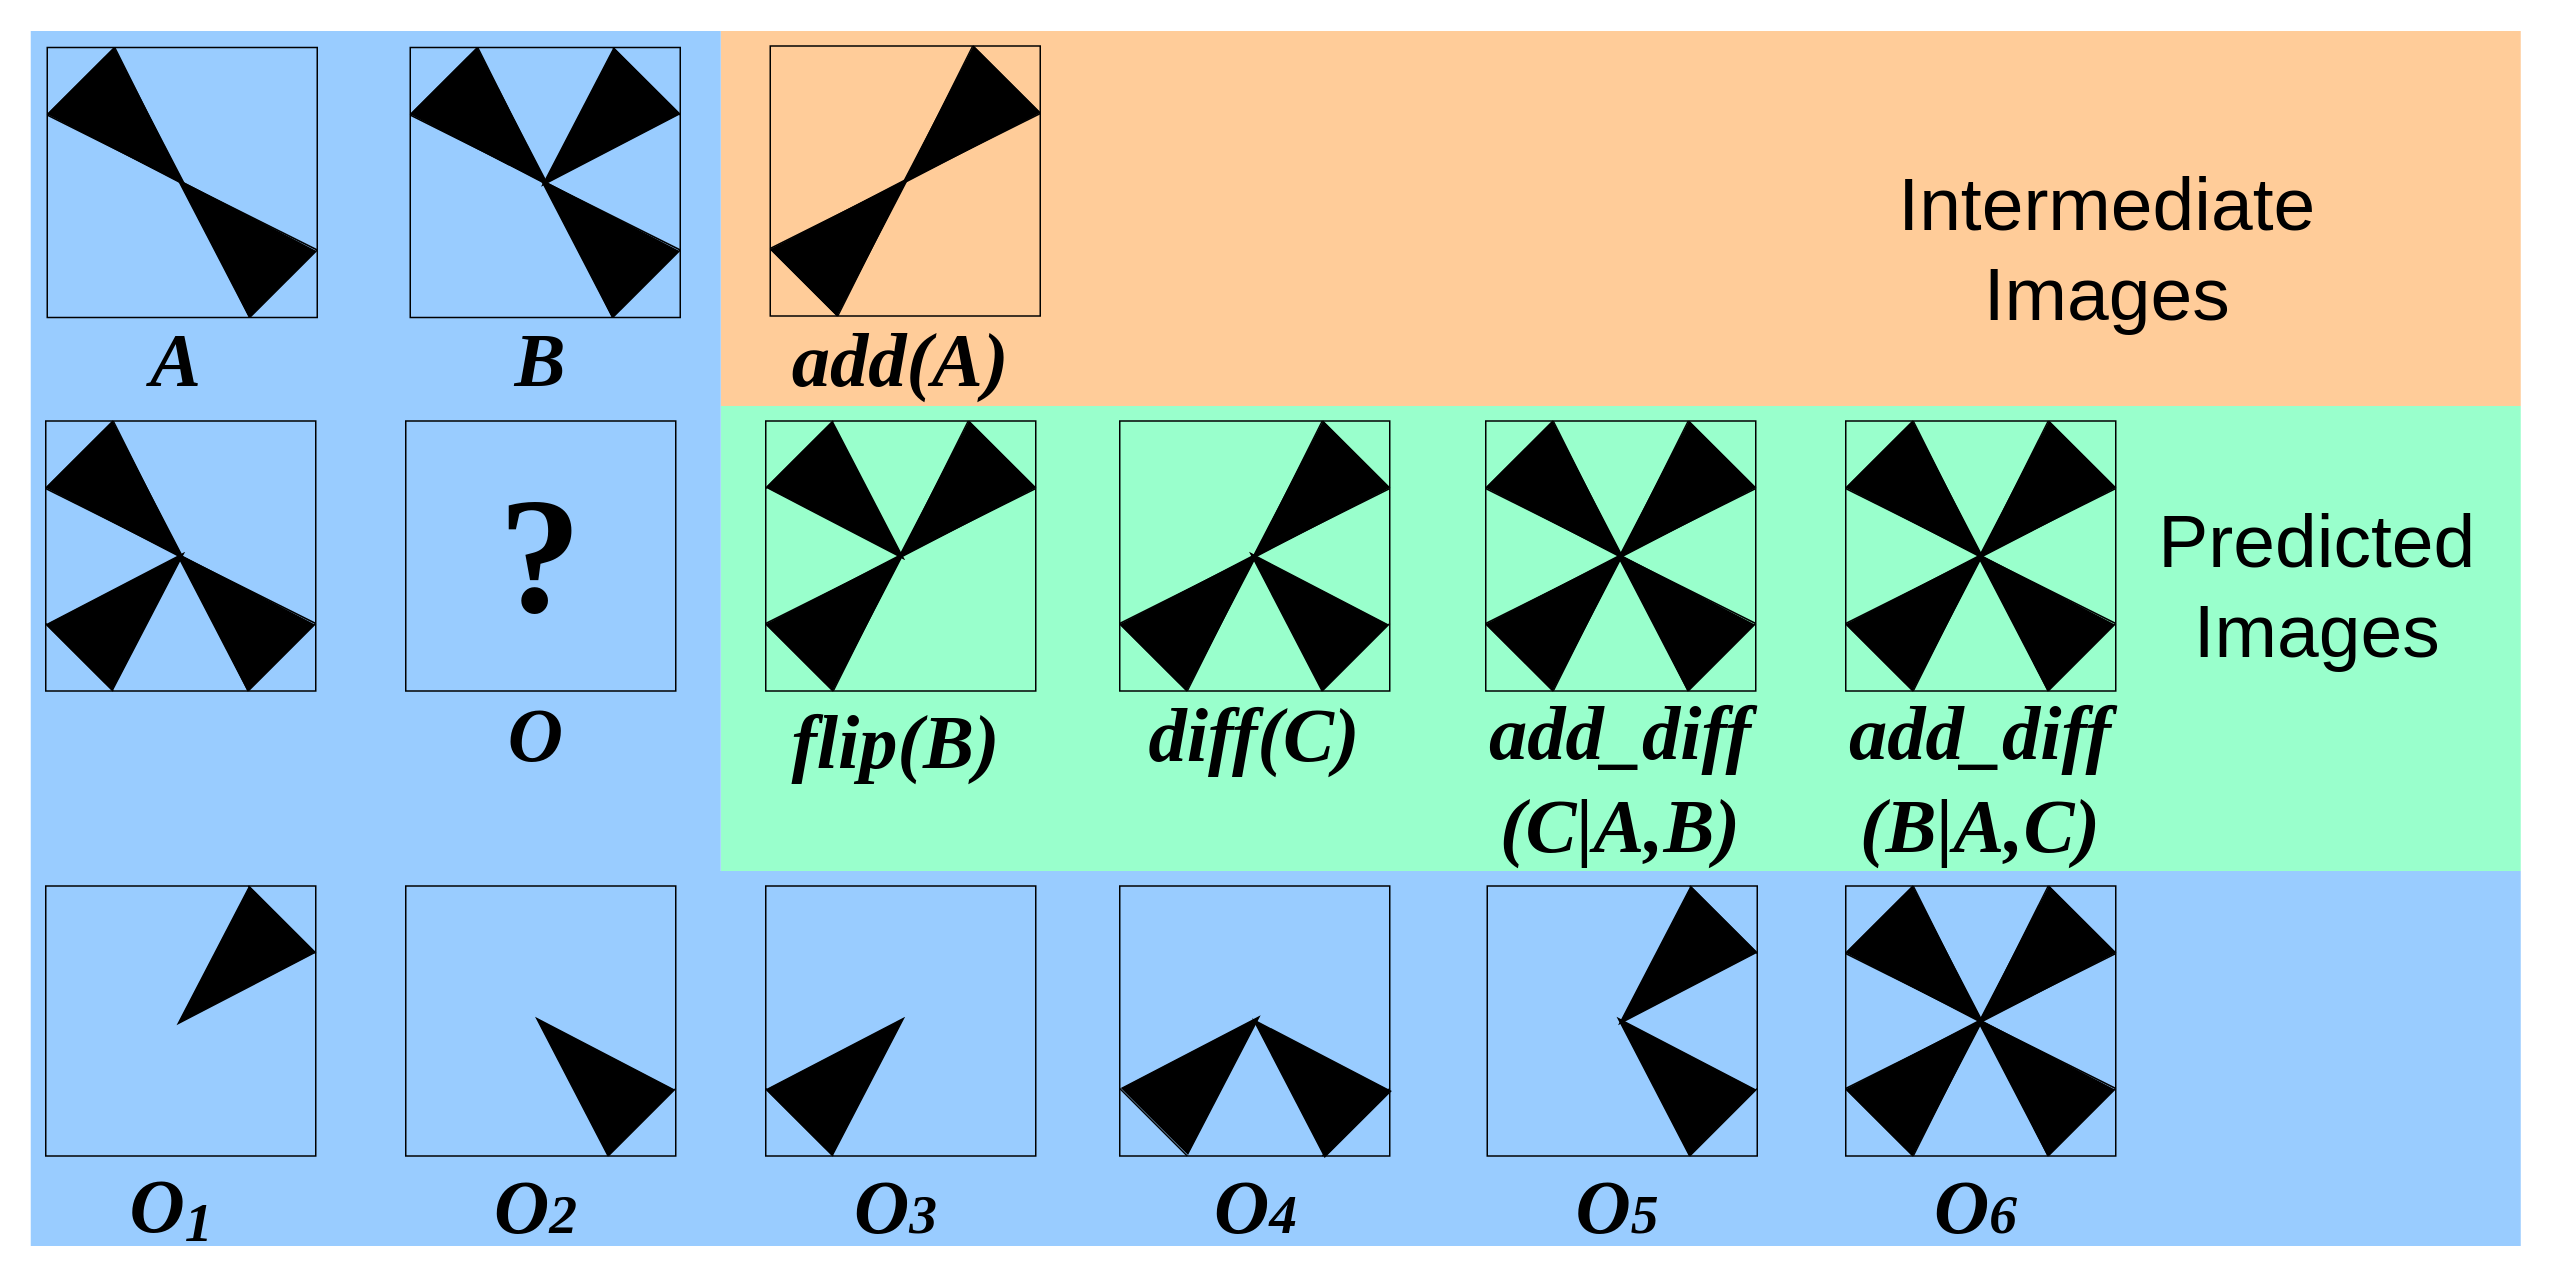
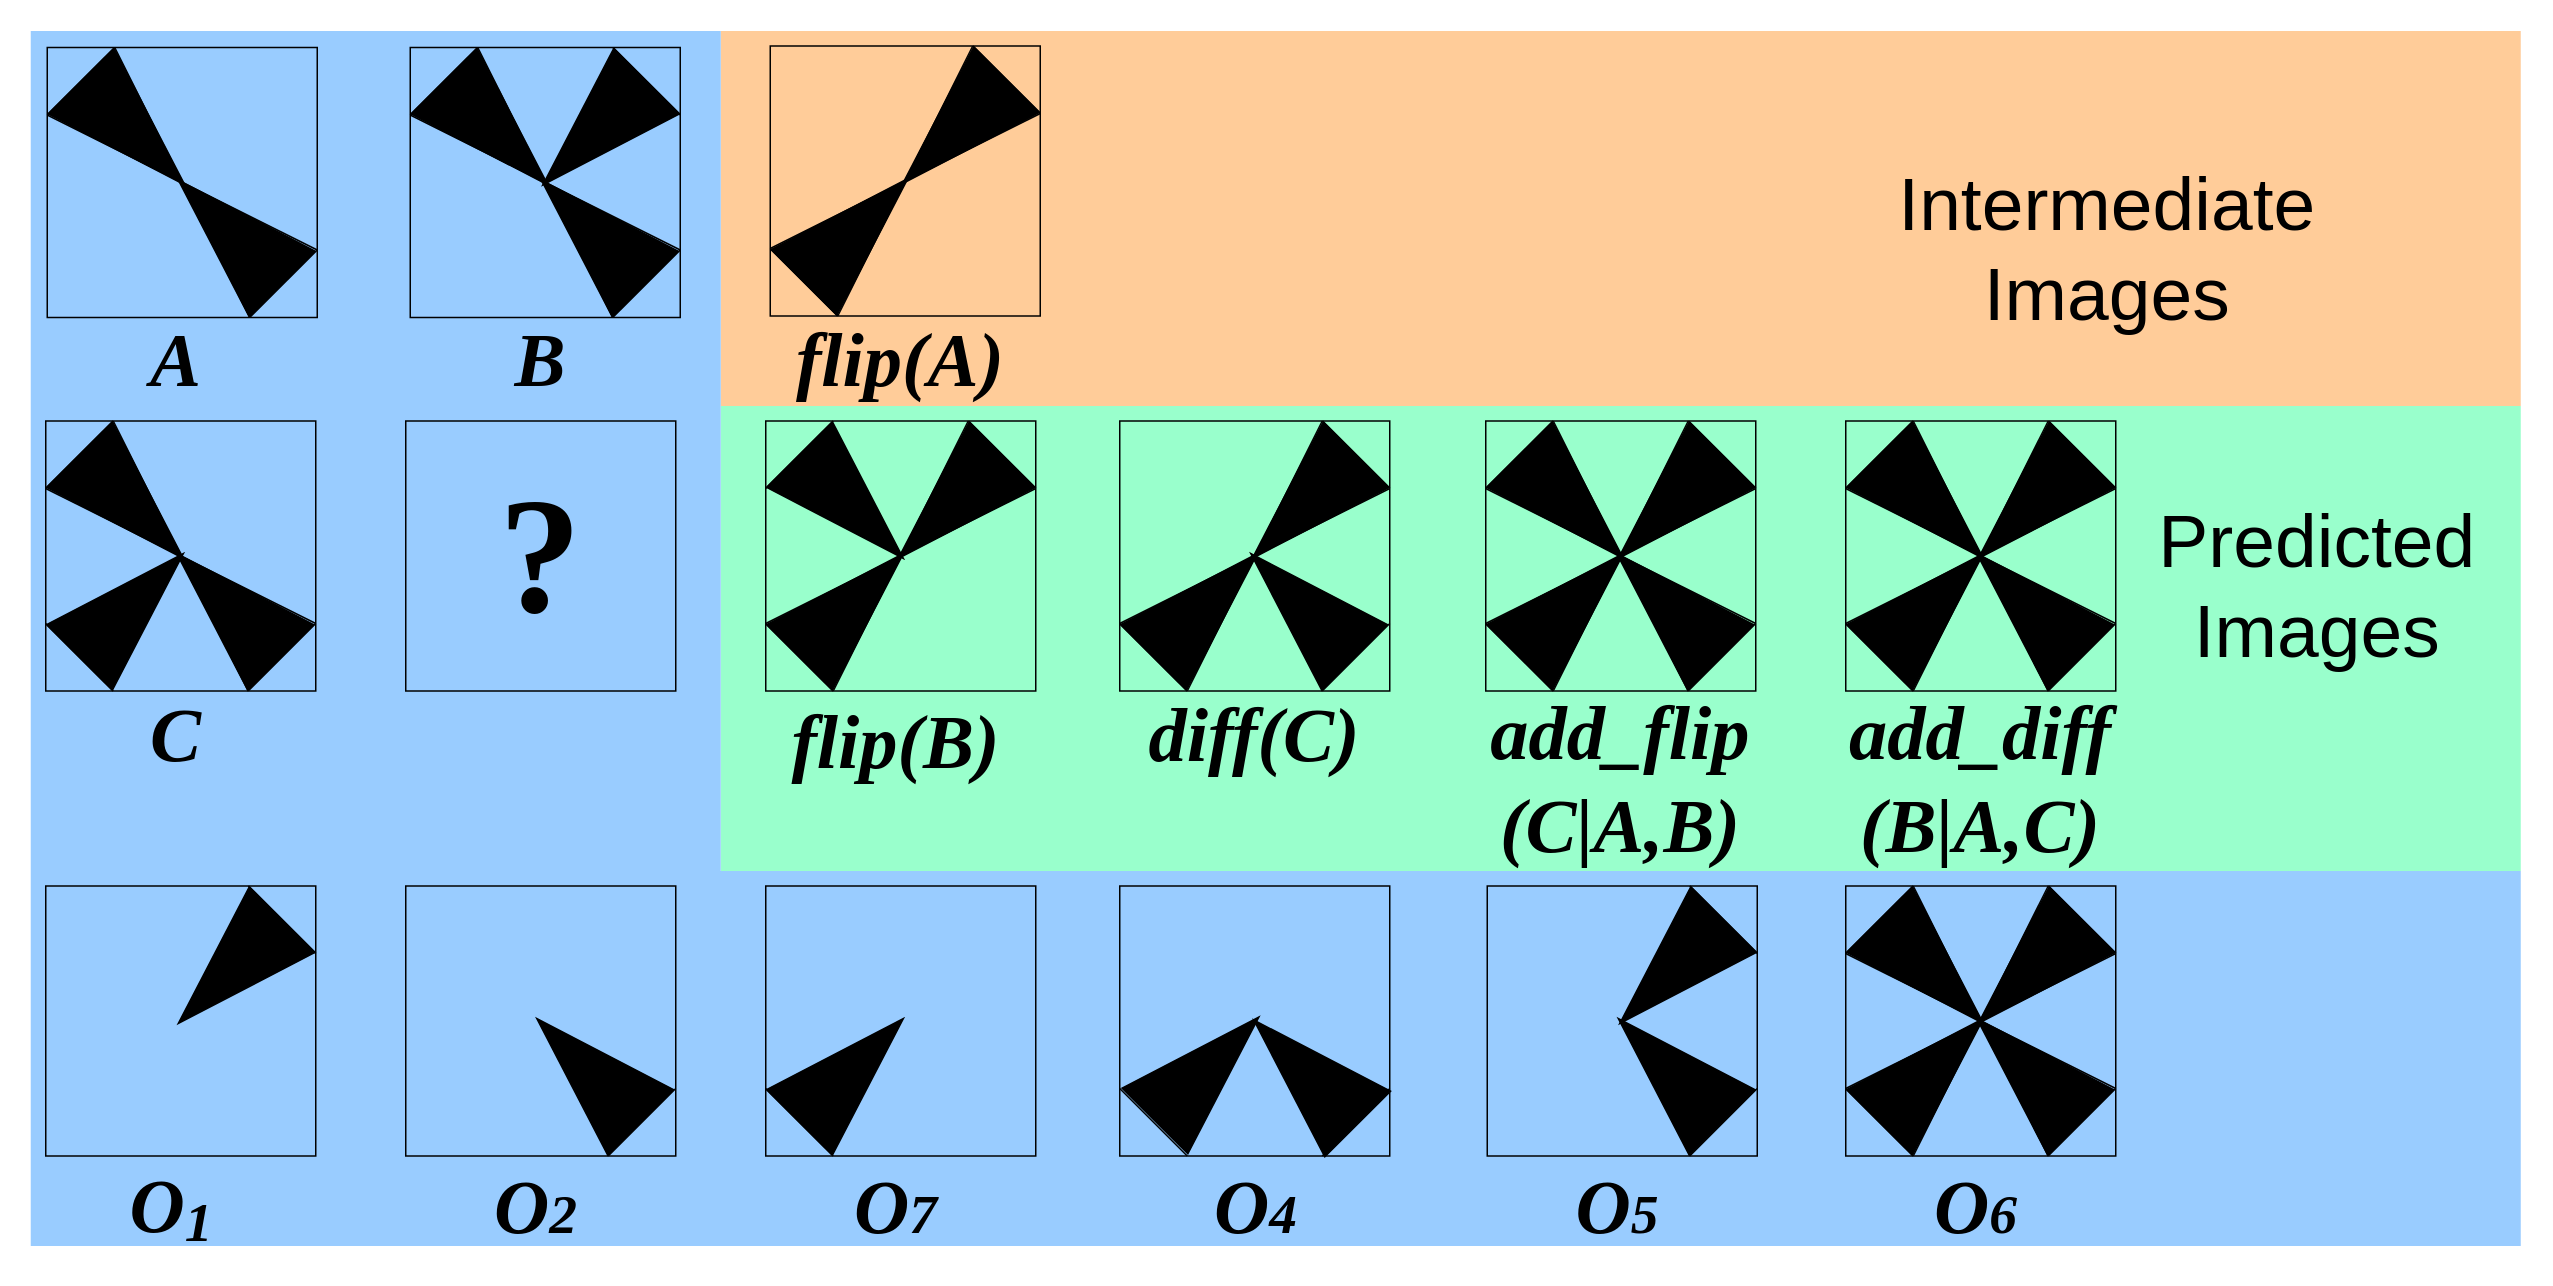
node "add(A)": label "add(A)" -> "flip(A)"
node "C": added
node "O": removed
node "add_diff (C|A,B)": label "add_diff (C|A,B)" -> "add_flip (C|A,B)"
node "O3": label "O3" -> "O7"
